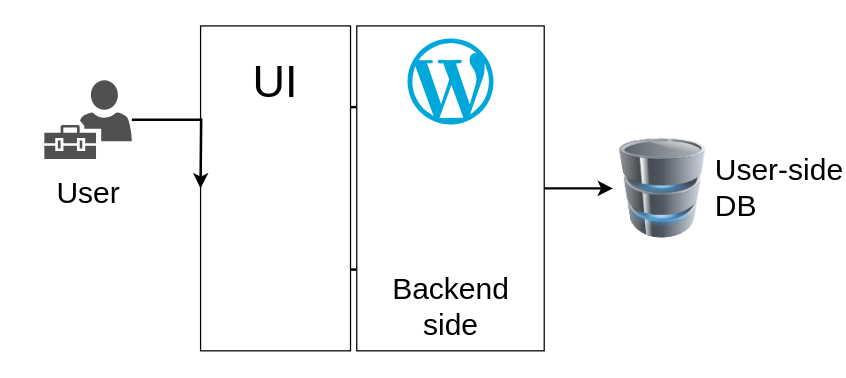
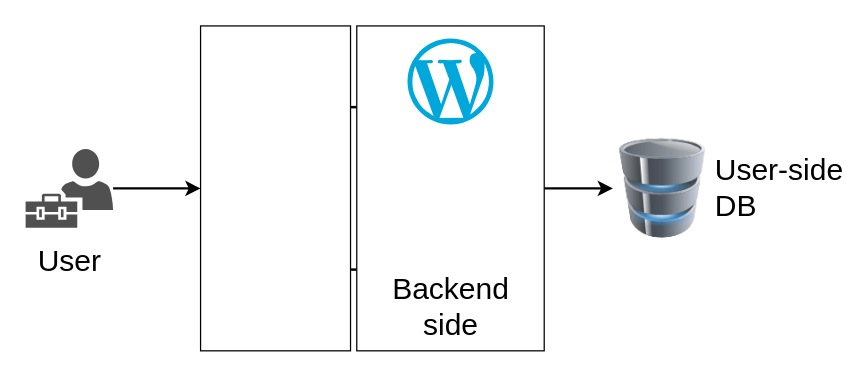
node "UI": removed
node "User": moved (88, 119) -> (69, 188)
